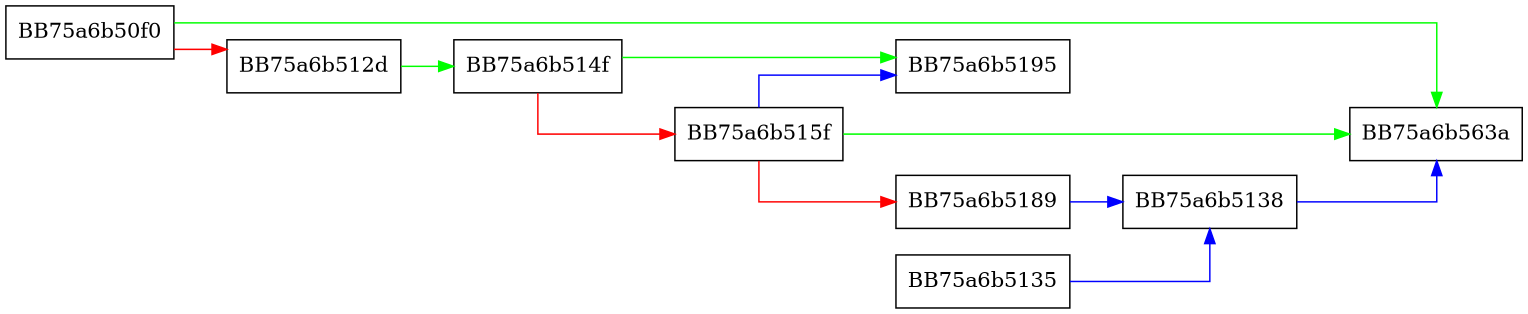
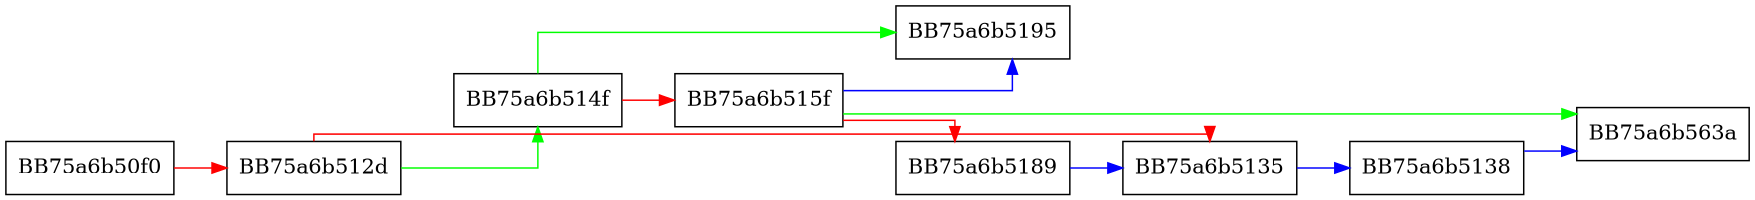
edge "BB75a6b50f0" -> "BB75a6b563a": removed
edge "BB75a6b512d" -> "BB75a6b5135": added
edge "BB75a6b5189" -> "BB75a6b5138": now "BB75a6b5189" -> "BB75a6b5135"
